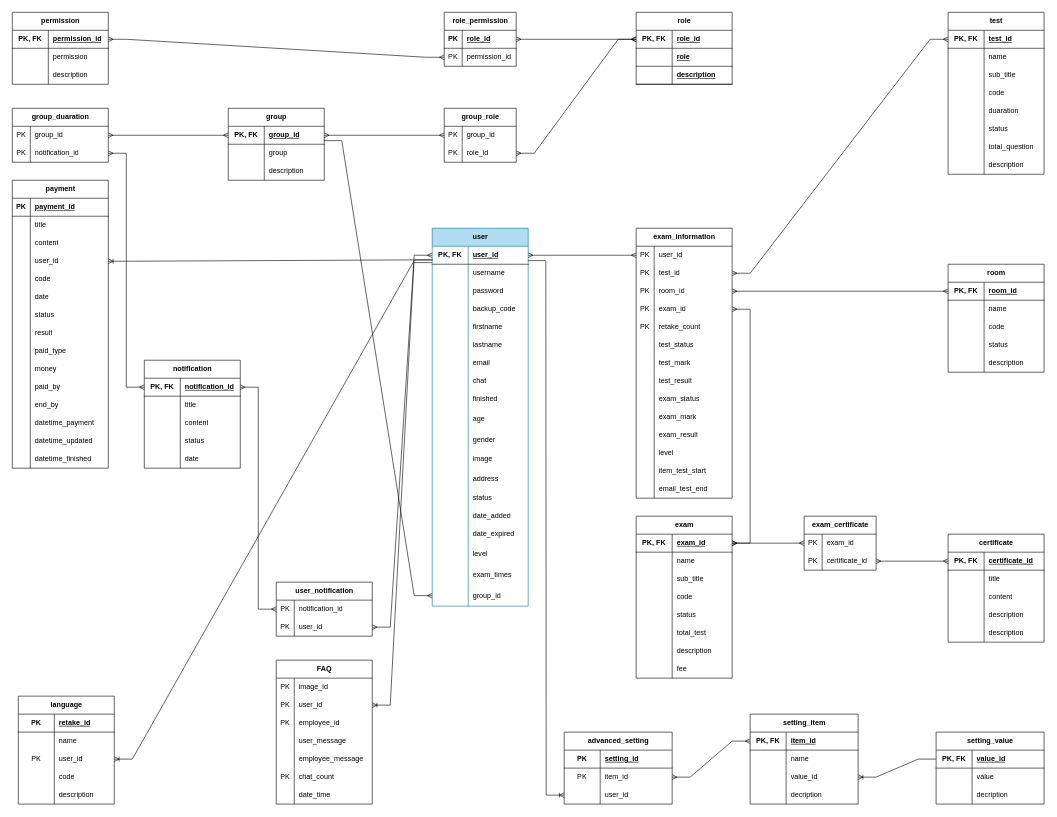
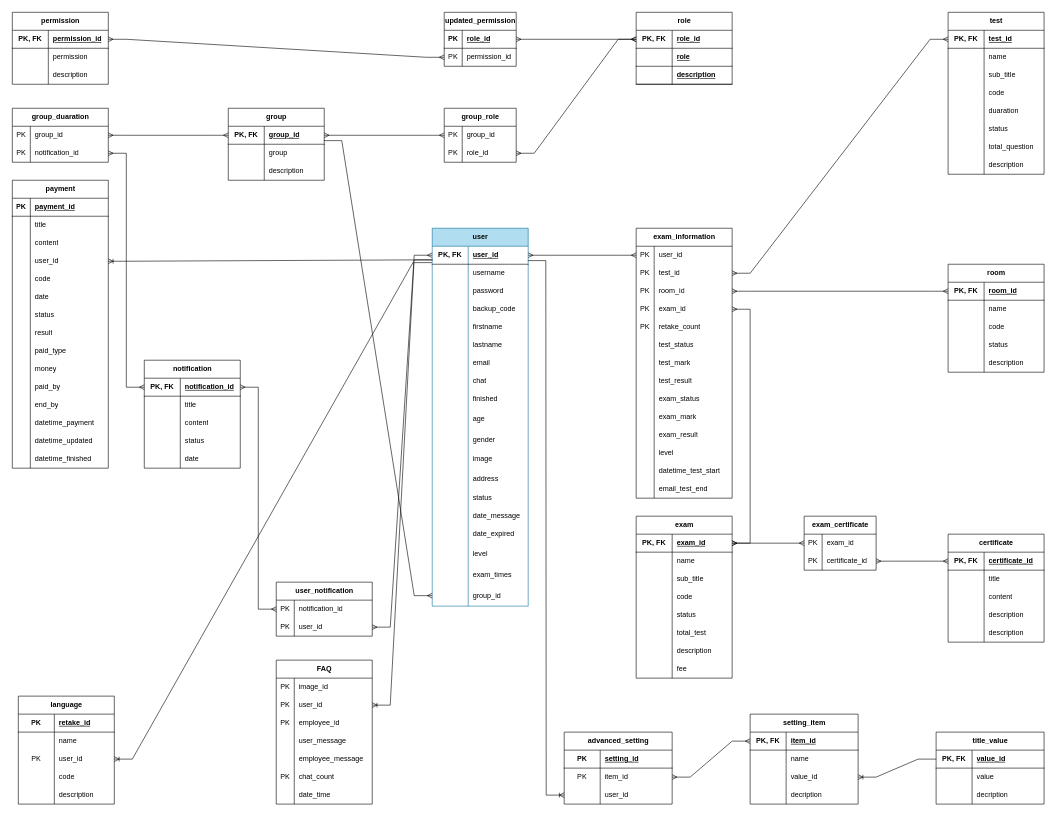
node "role_permission": label "role_permission" -> "updated_permission"
node "item_test_start": label "item_test_start" -> "datetime_test_start"
node "date_added": label "date_added" -> "date_message"
node "setting_value": label "setting_value" -> "title_value"
